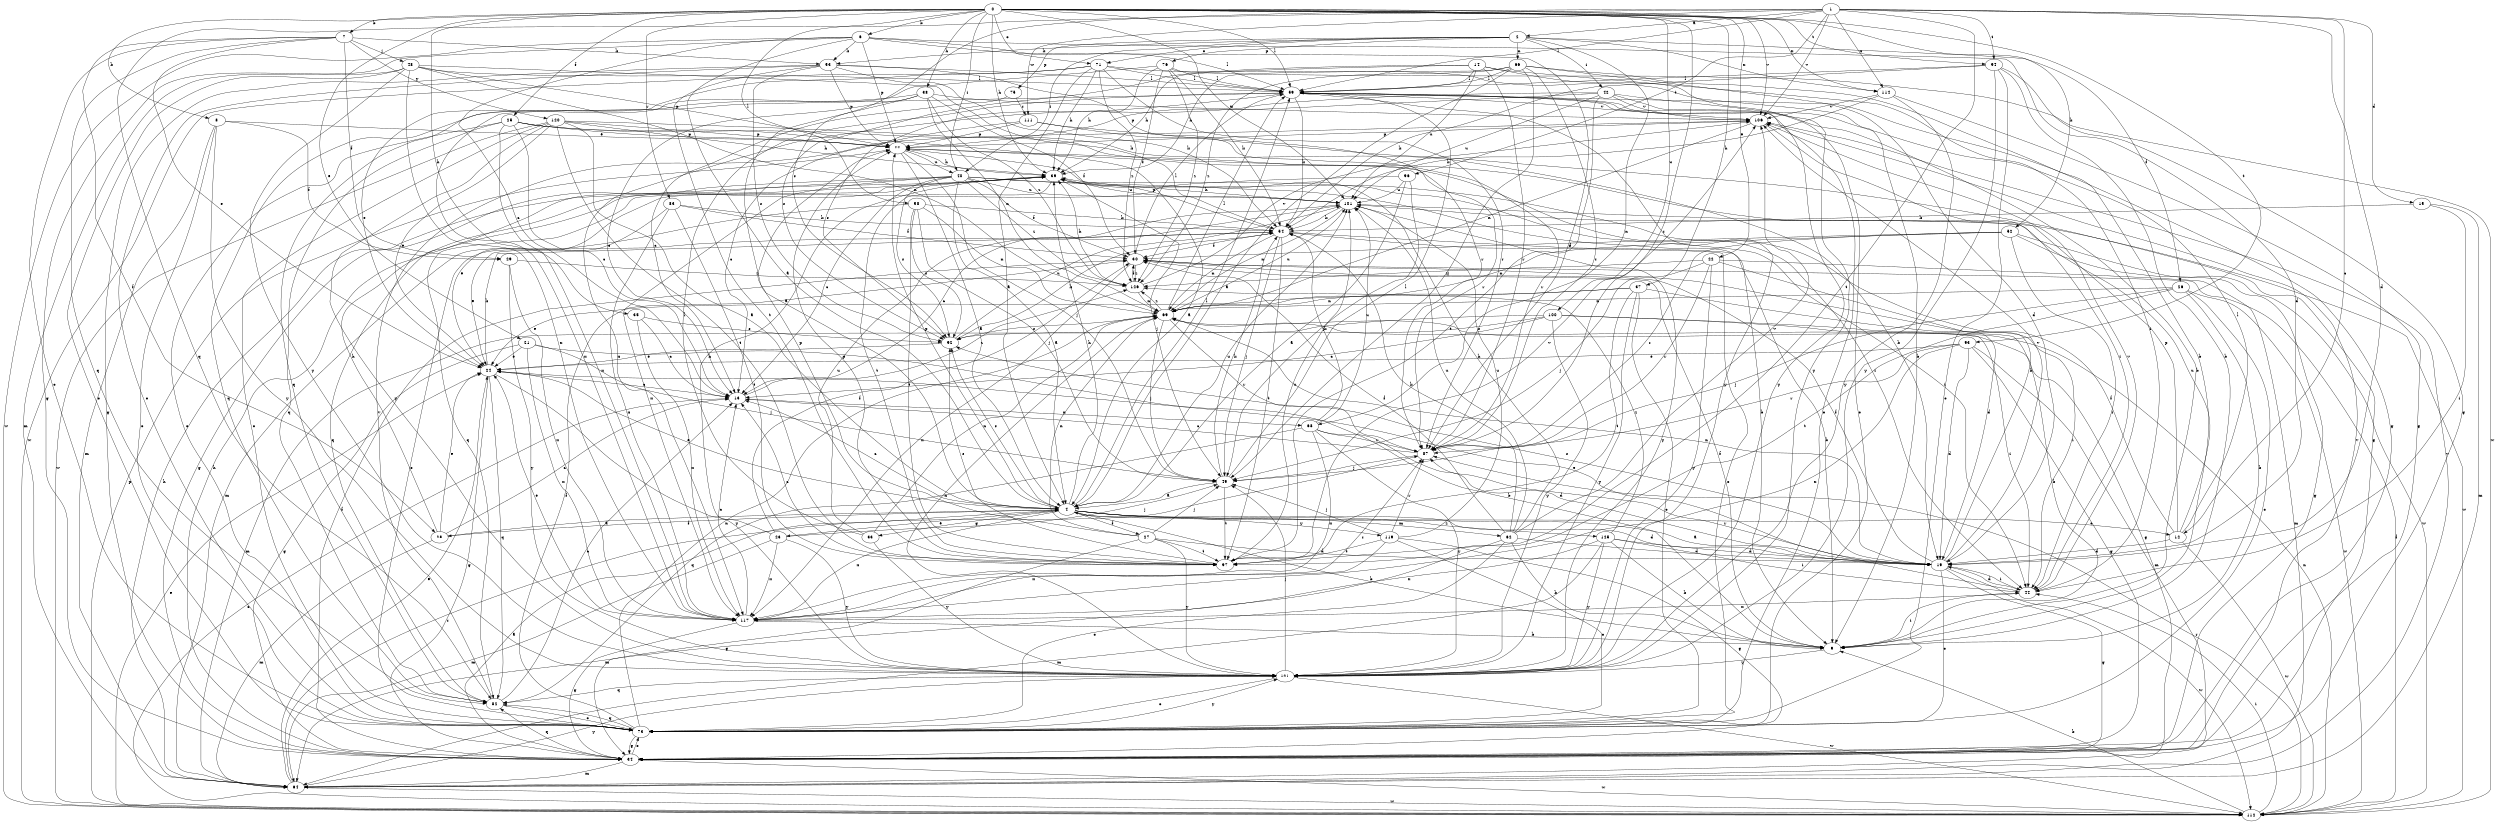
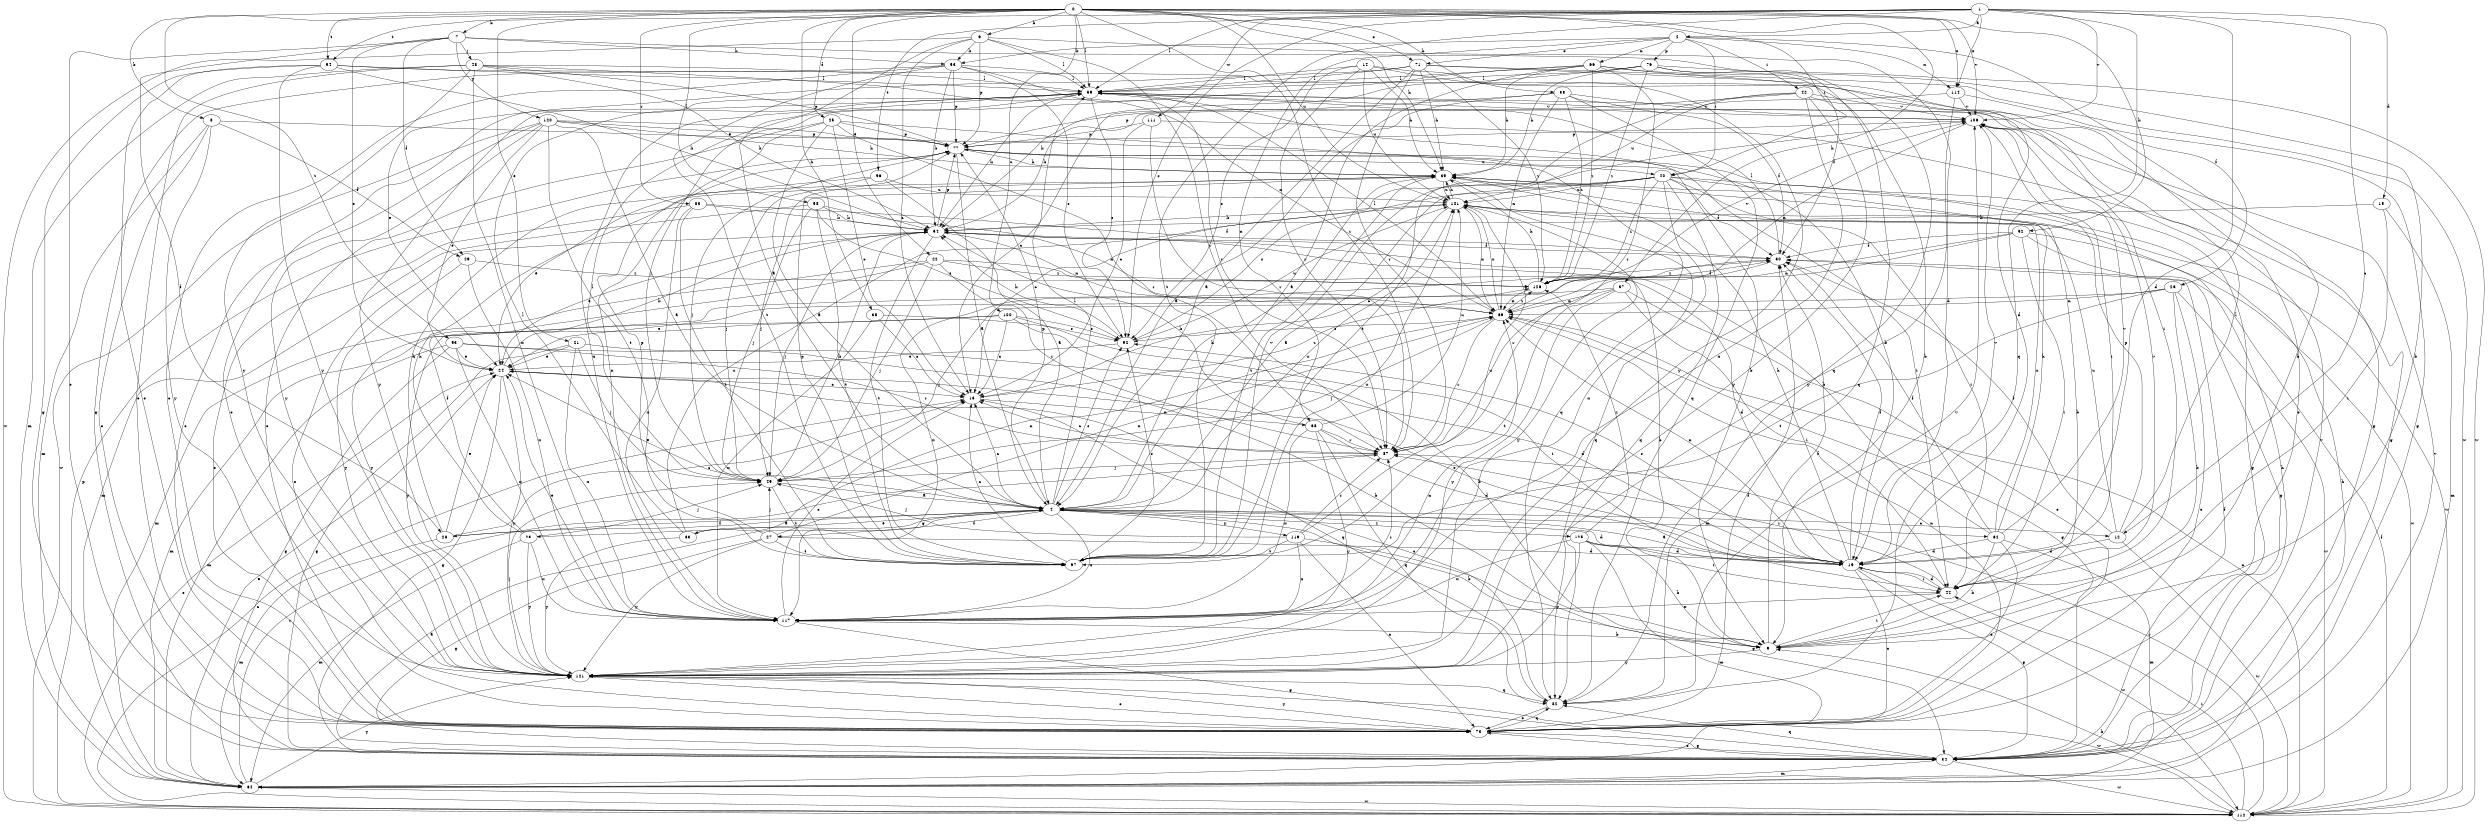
node "75": removed
edge "6" -> "34": removed, label "g"
